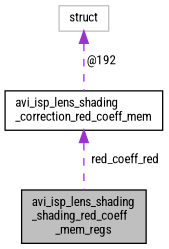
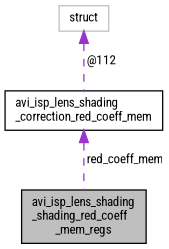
edge "avi_isp_lens_shading _correction_red_coeff_mem" -> "struct": label " @192" -> " @112"
edge "avi_isp_lens_shading _shading_red_coeff _mem_regs" -> "avi_isp_lens_shading _correction_red_coeff_mem": label " red_coeff_red" -> " red_coeff_mem"
